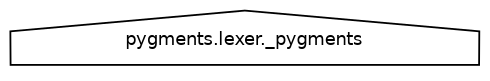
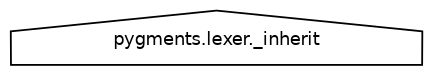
node "pygments.lexer._pygments": label "pygments.lexer._pygments" -> "pygments.lexer._inherit"
